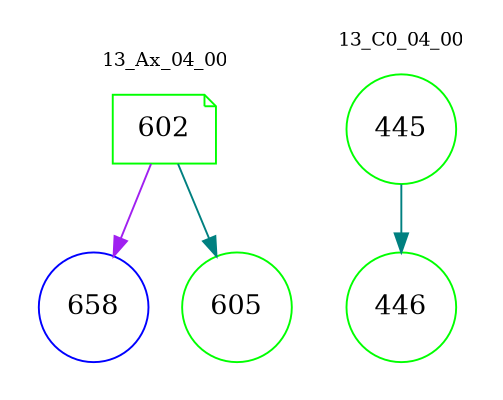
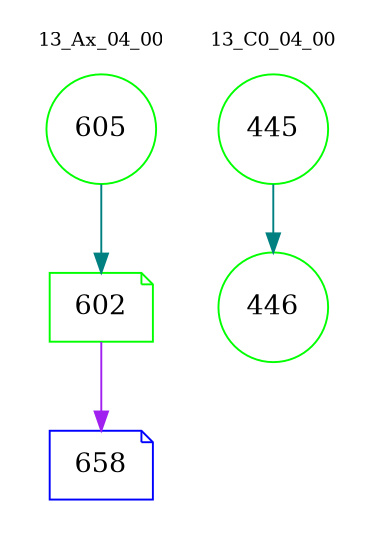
edge "602" -> "605": reversed
node "658": shape circle -> note
